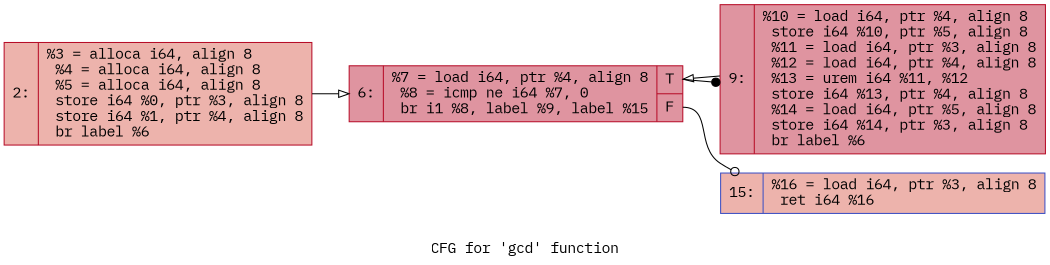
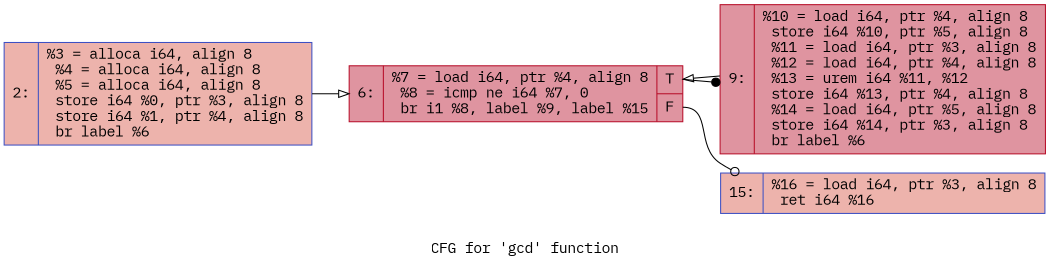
node "2:": color #b70d28ff -> #3d50c3ff
